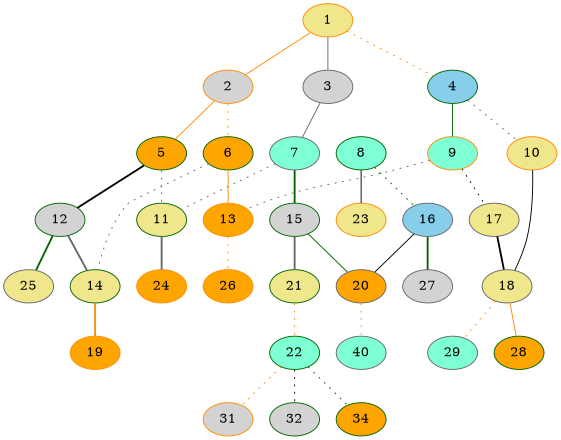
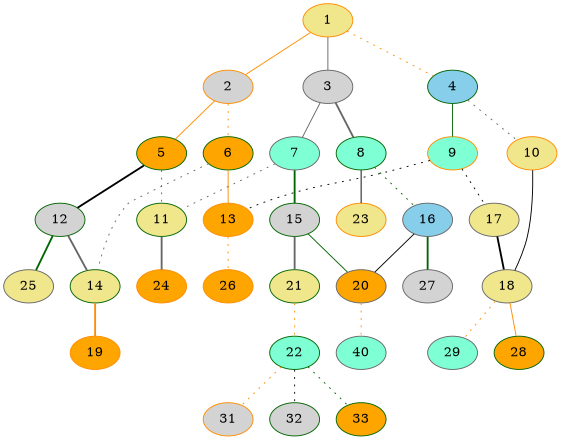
edge "3" -- "8": added
edge "9" -- "13": color gray40 -> black
node "34": label "34" -> "33"
